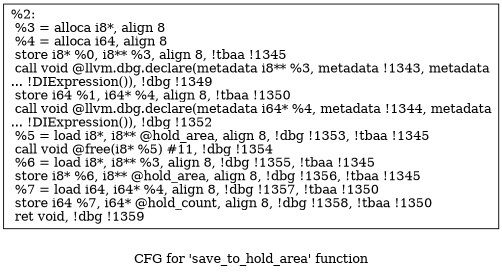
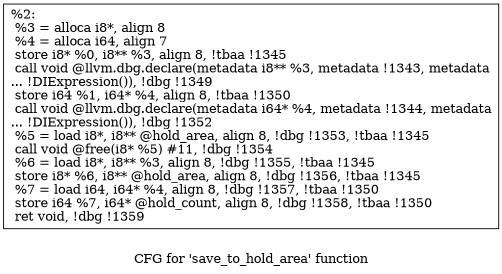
node "%2:": text "%4 = alloca i64, align 8" -> "%4 = alloca i64, align 7"
